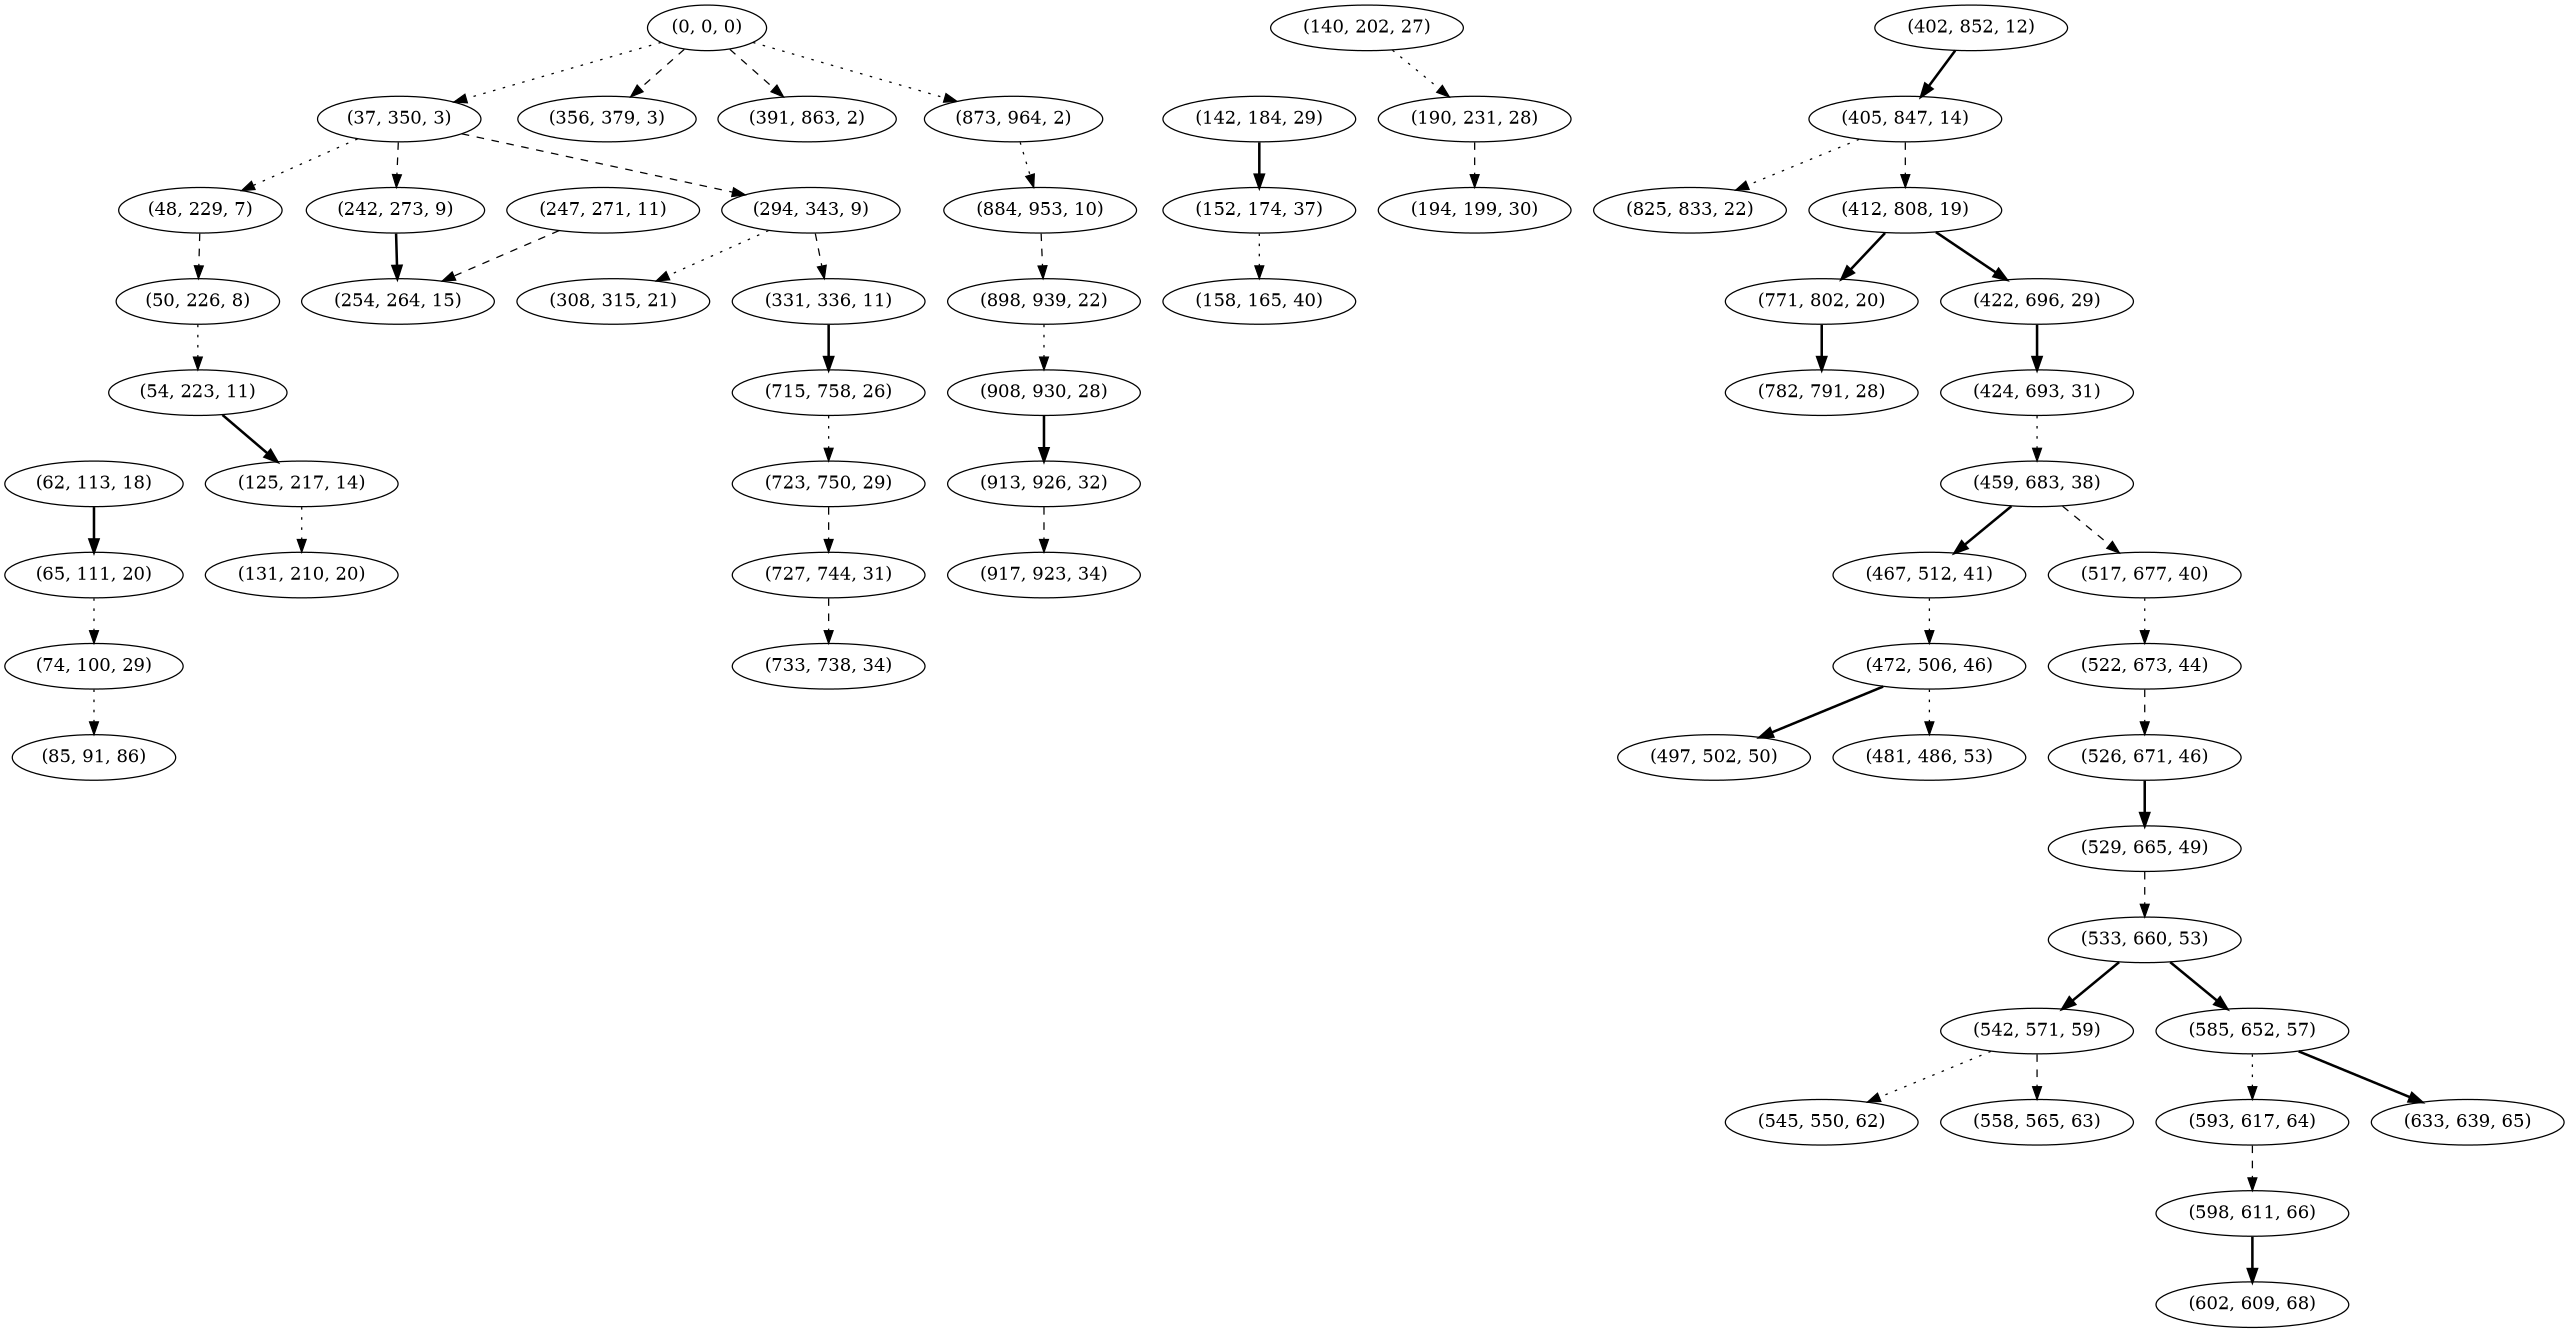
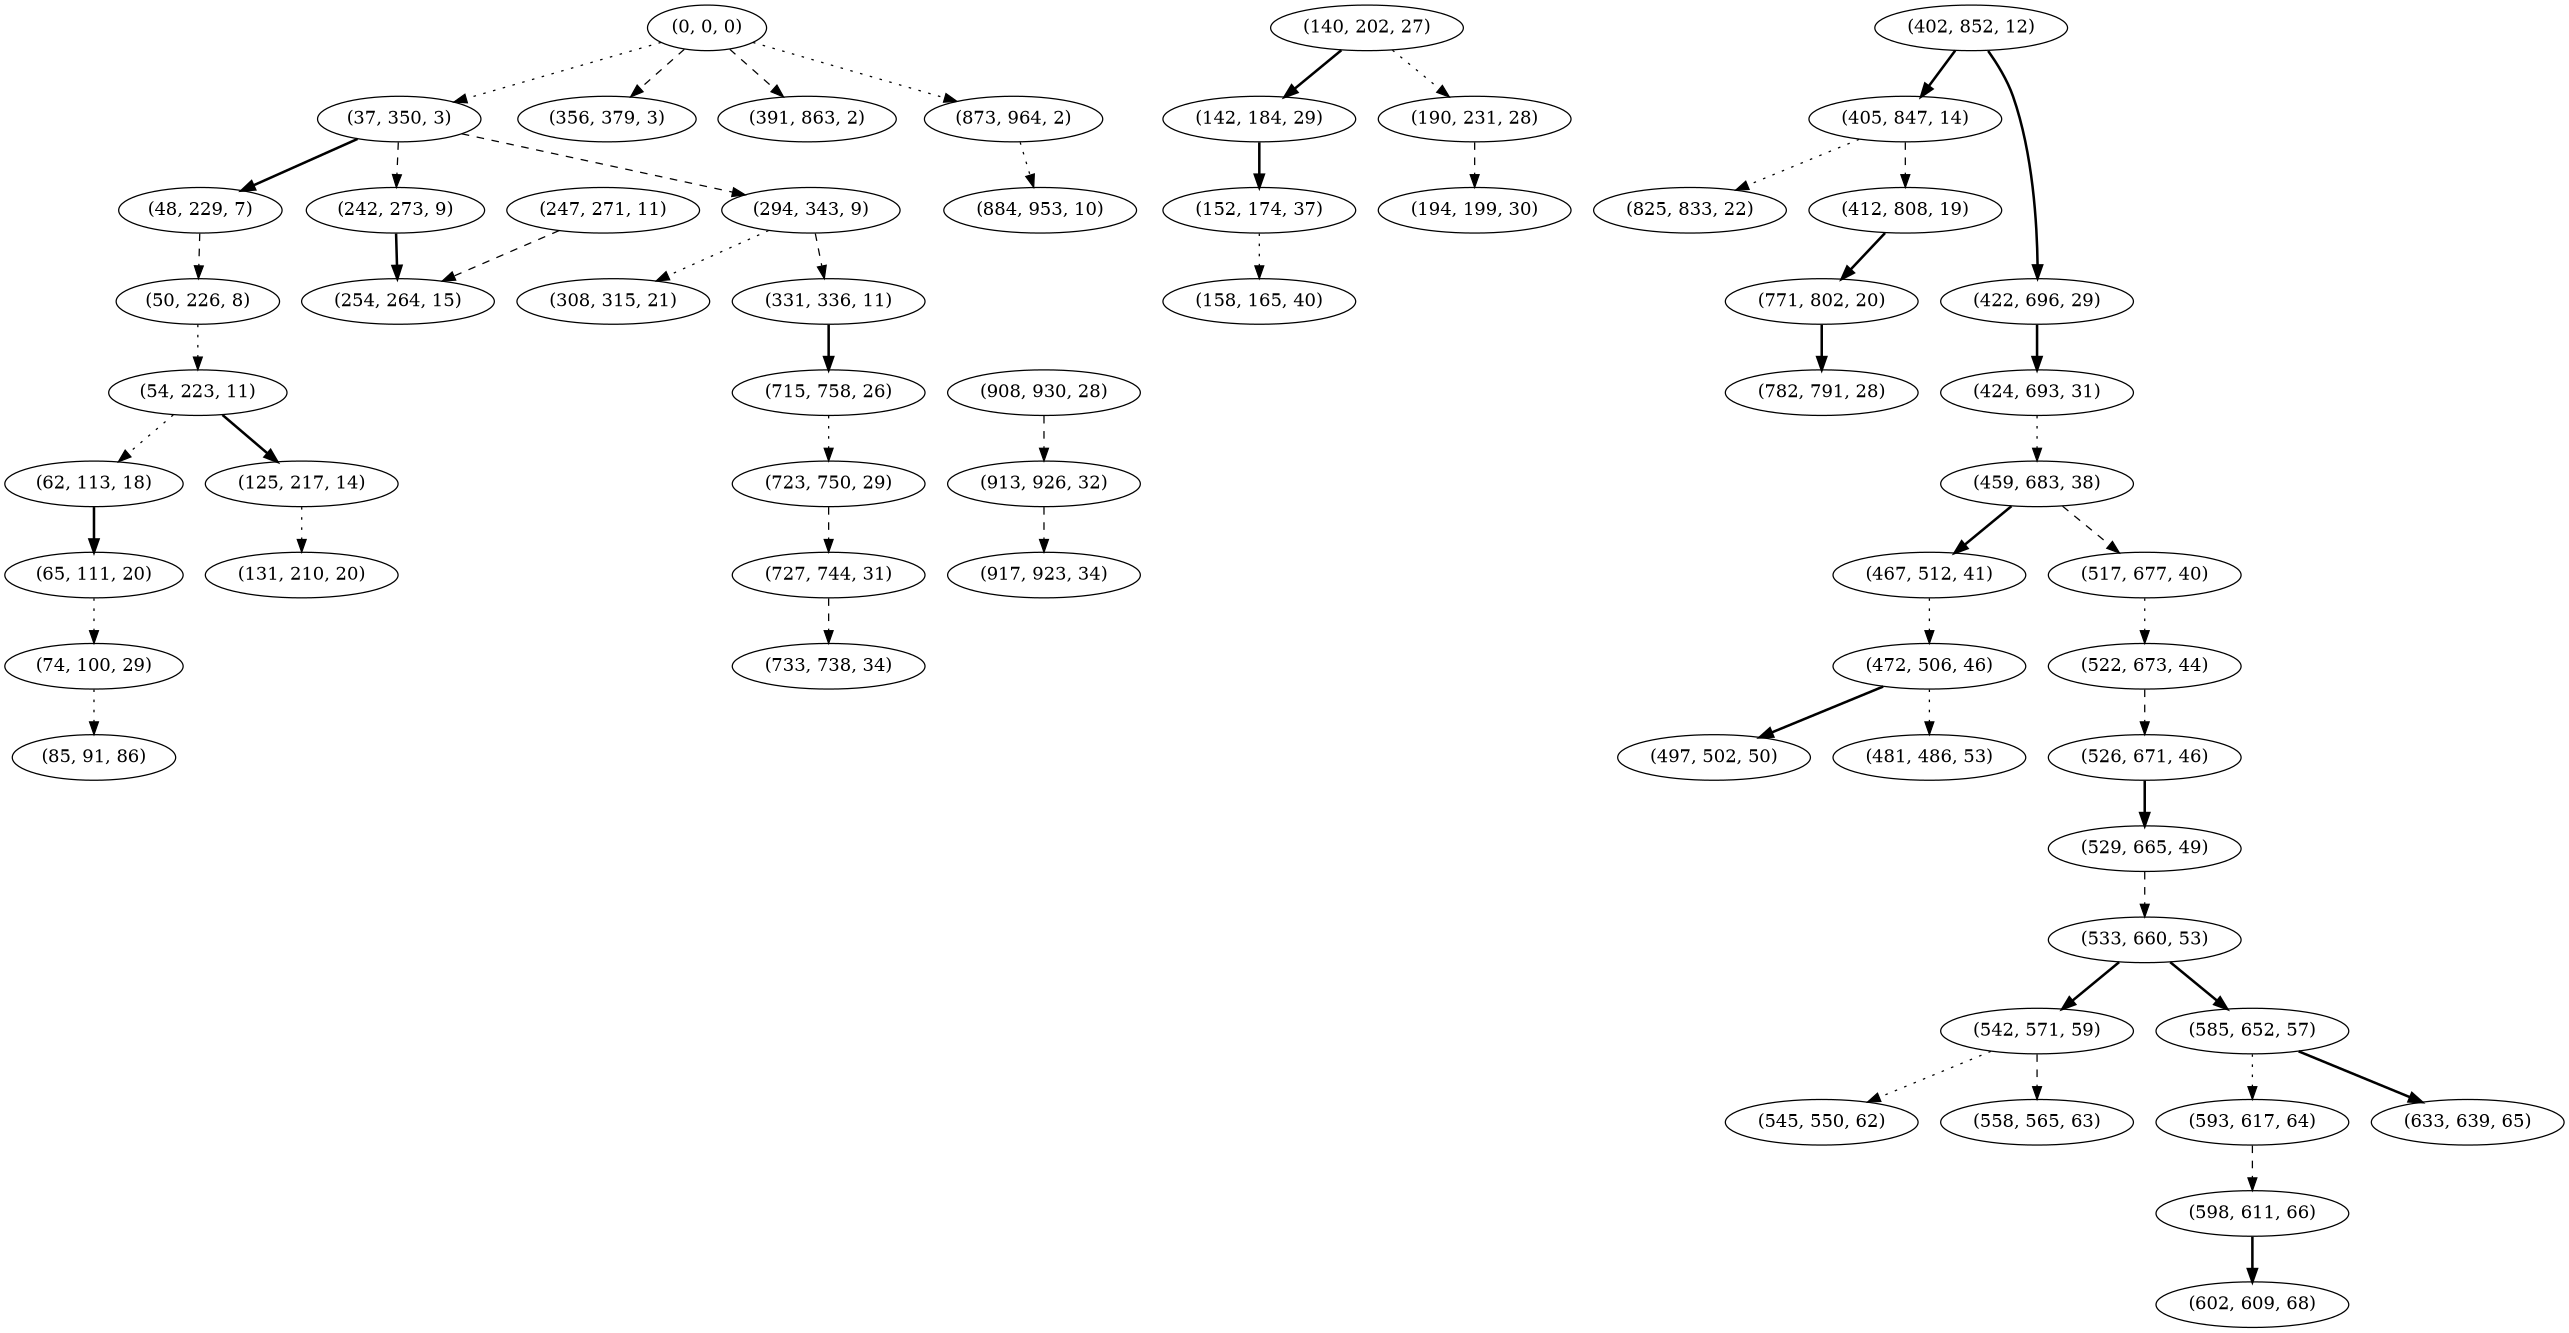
edge "(140, 202, 27)" -> "(142, 184, 29)": added
edge "(37, 350, 3)" -> "(48, 229, 7)": style dotted -> bold
edge "(412, 808, 19)" -> "(422, 696, 29)": now "(402, 852, 12)" -> "(422, 696, 29)"
node "(898, 939, 22)": removed
edge "(908, 930, 28)" -> "(913, 926, 32)": style bold -> dashed
edge "(54, 223, 11)" -> "(62, 113, 18)": added
